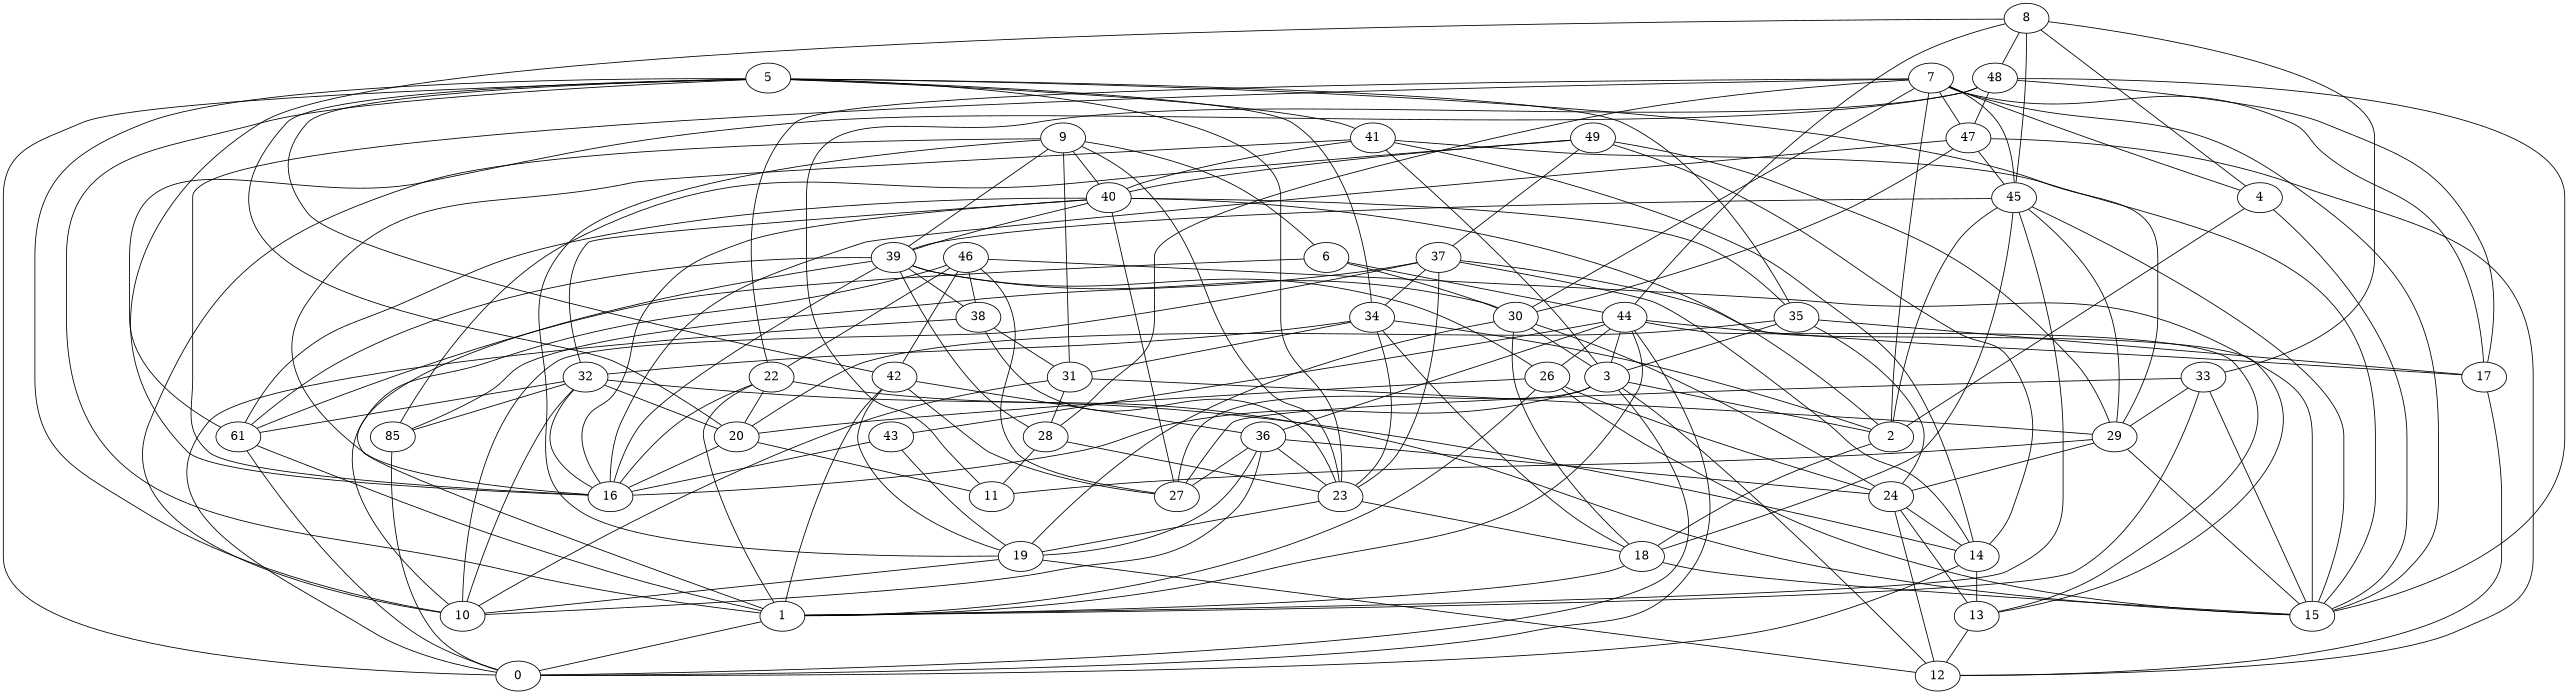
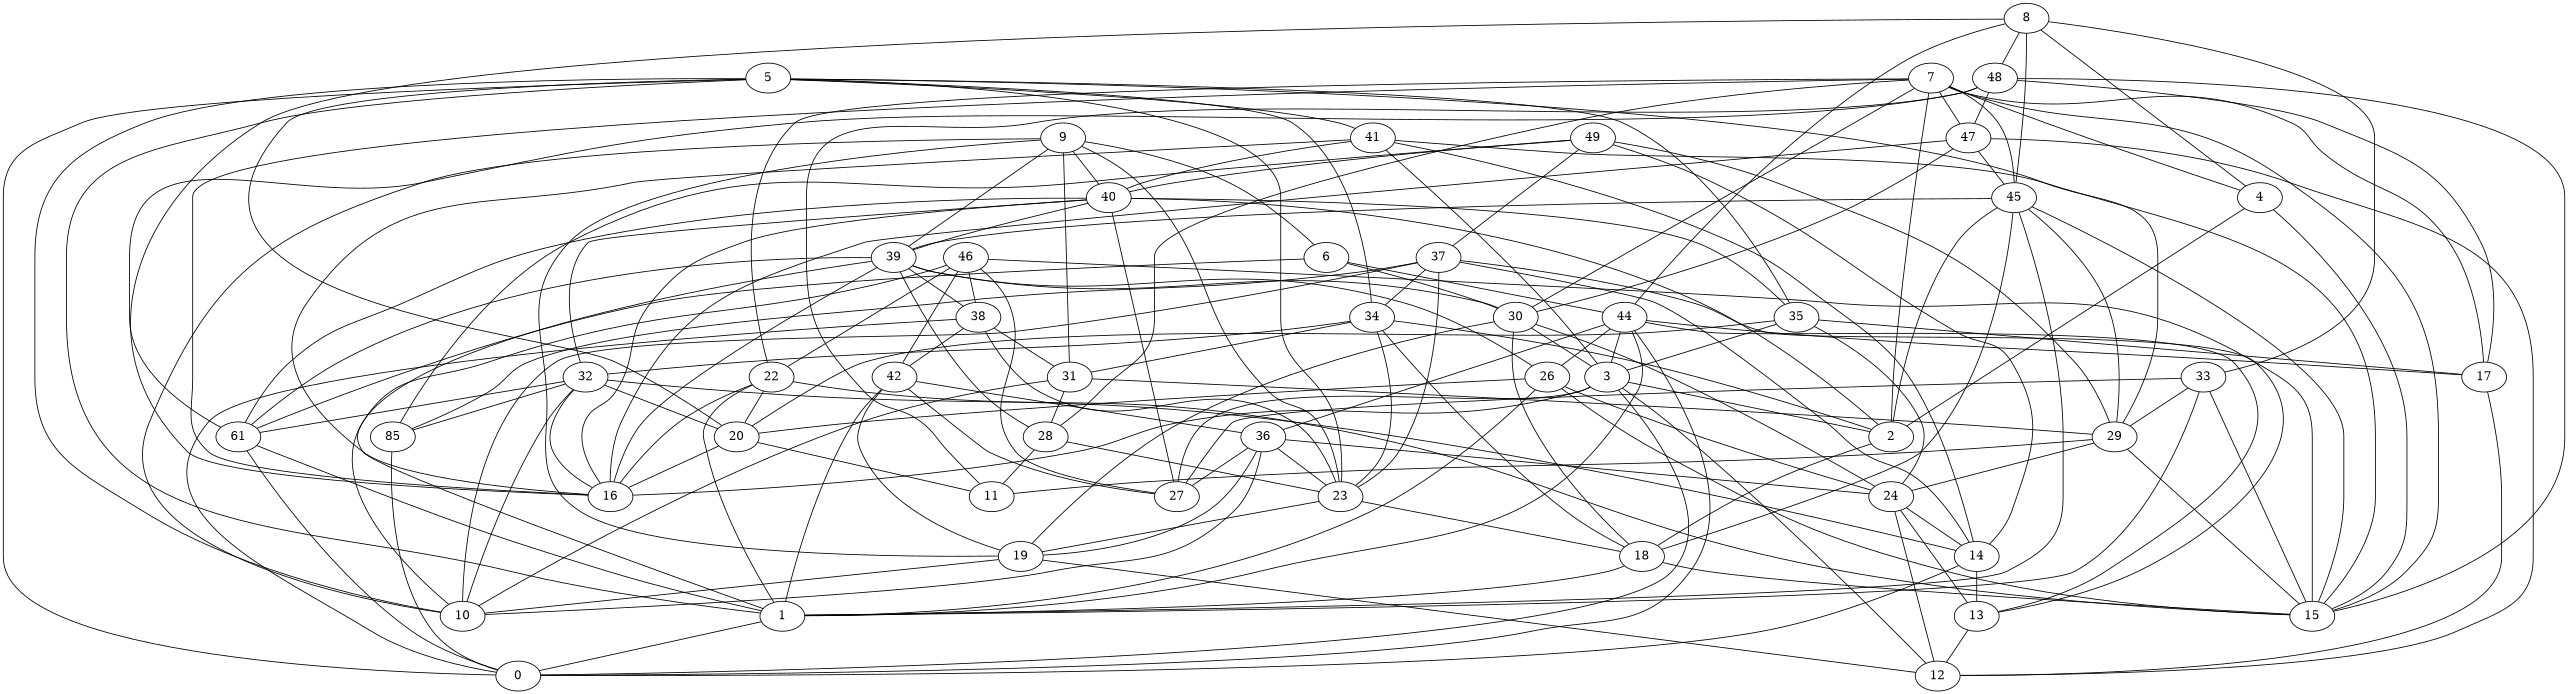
edge "5" -- "42": now "38" -- "42"
node "43": removed
